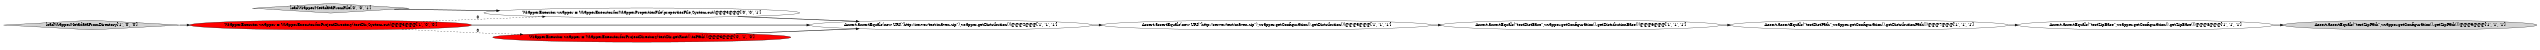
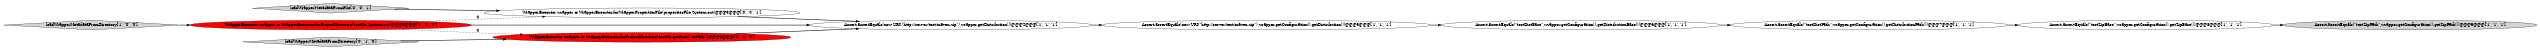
node "loadWrapperMetadataFromDirectory['0', '1', '0']": added
